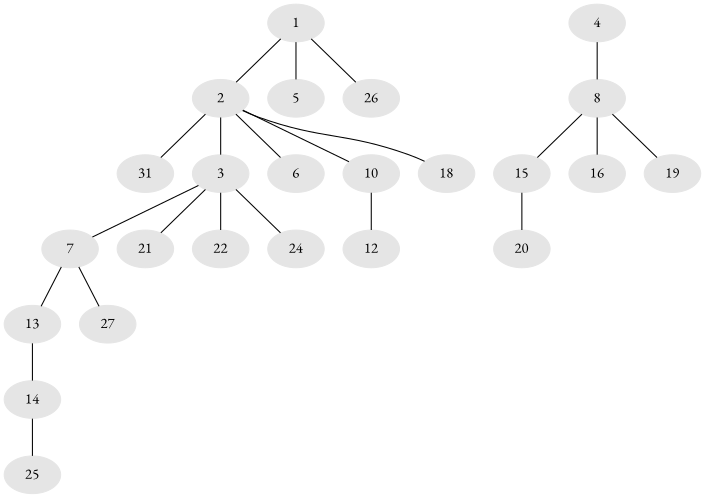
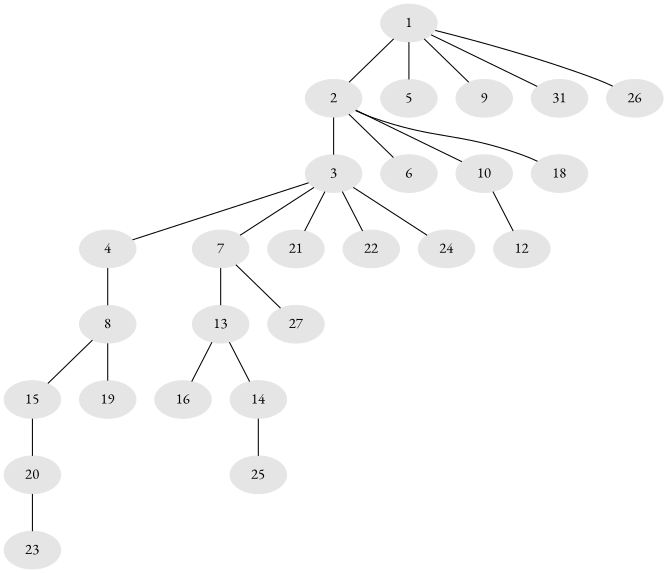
node "9": added
edge "2" -- "31": now "1" -- "31"
edge "8" -- "16": now "13" -- "16"
edge "3" -- "4": added
node "23": added
